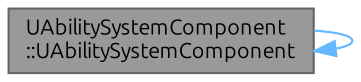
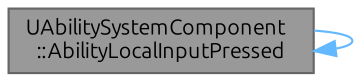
node "UAbilitySystemComponent ::UAbilitySystemComponent": label "UAbilitySystemComponent ::UAbilitySystemComponent" -> "UAbilitySystemComponent ::AbilityLocalInputPressed"
